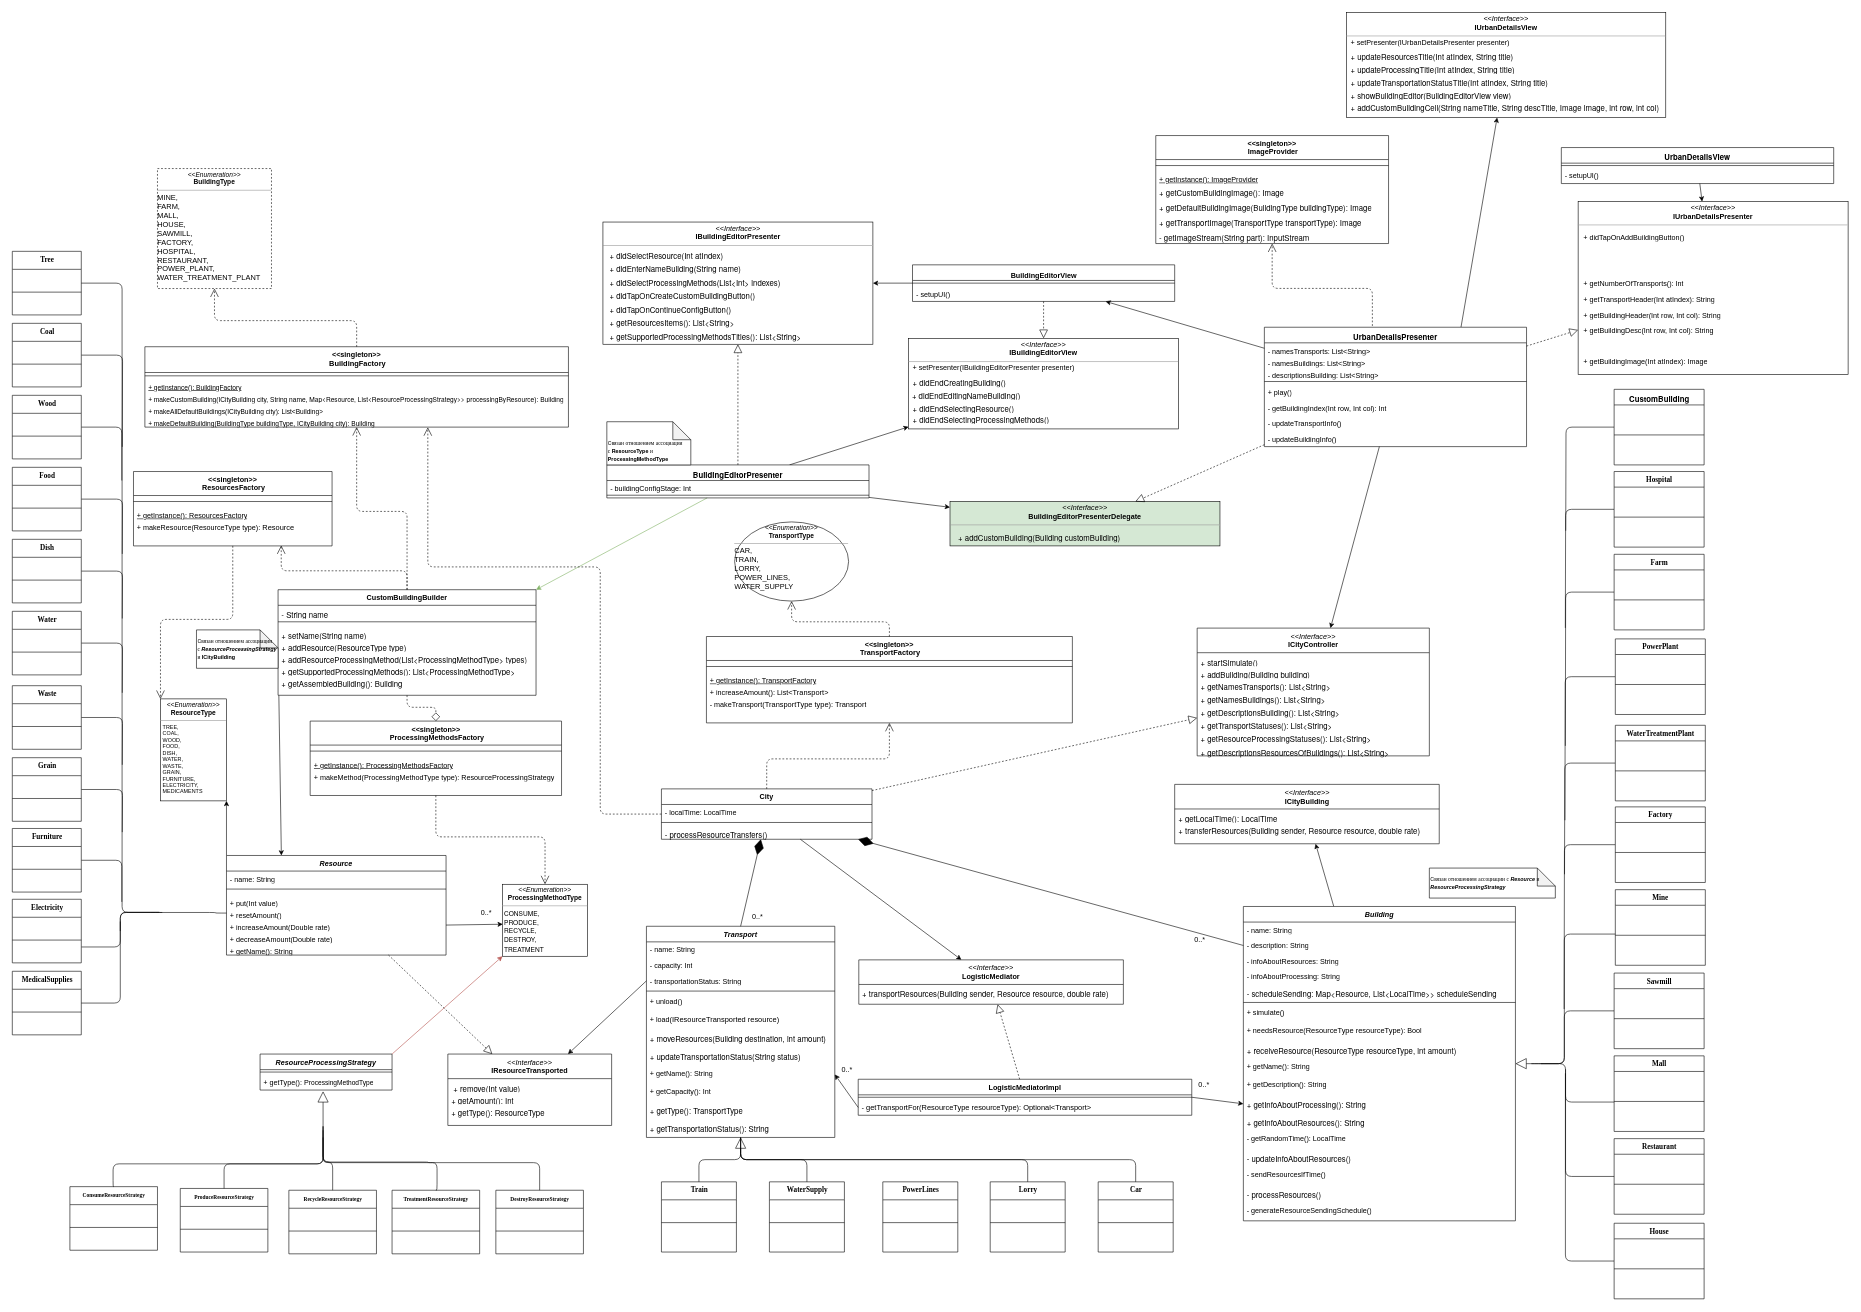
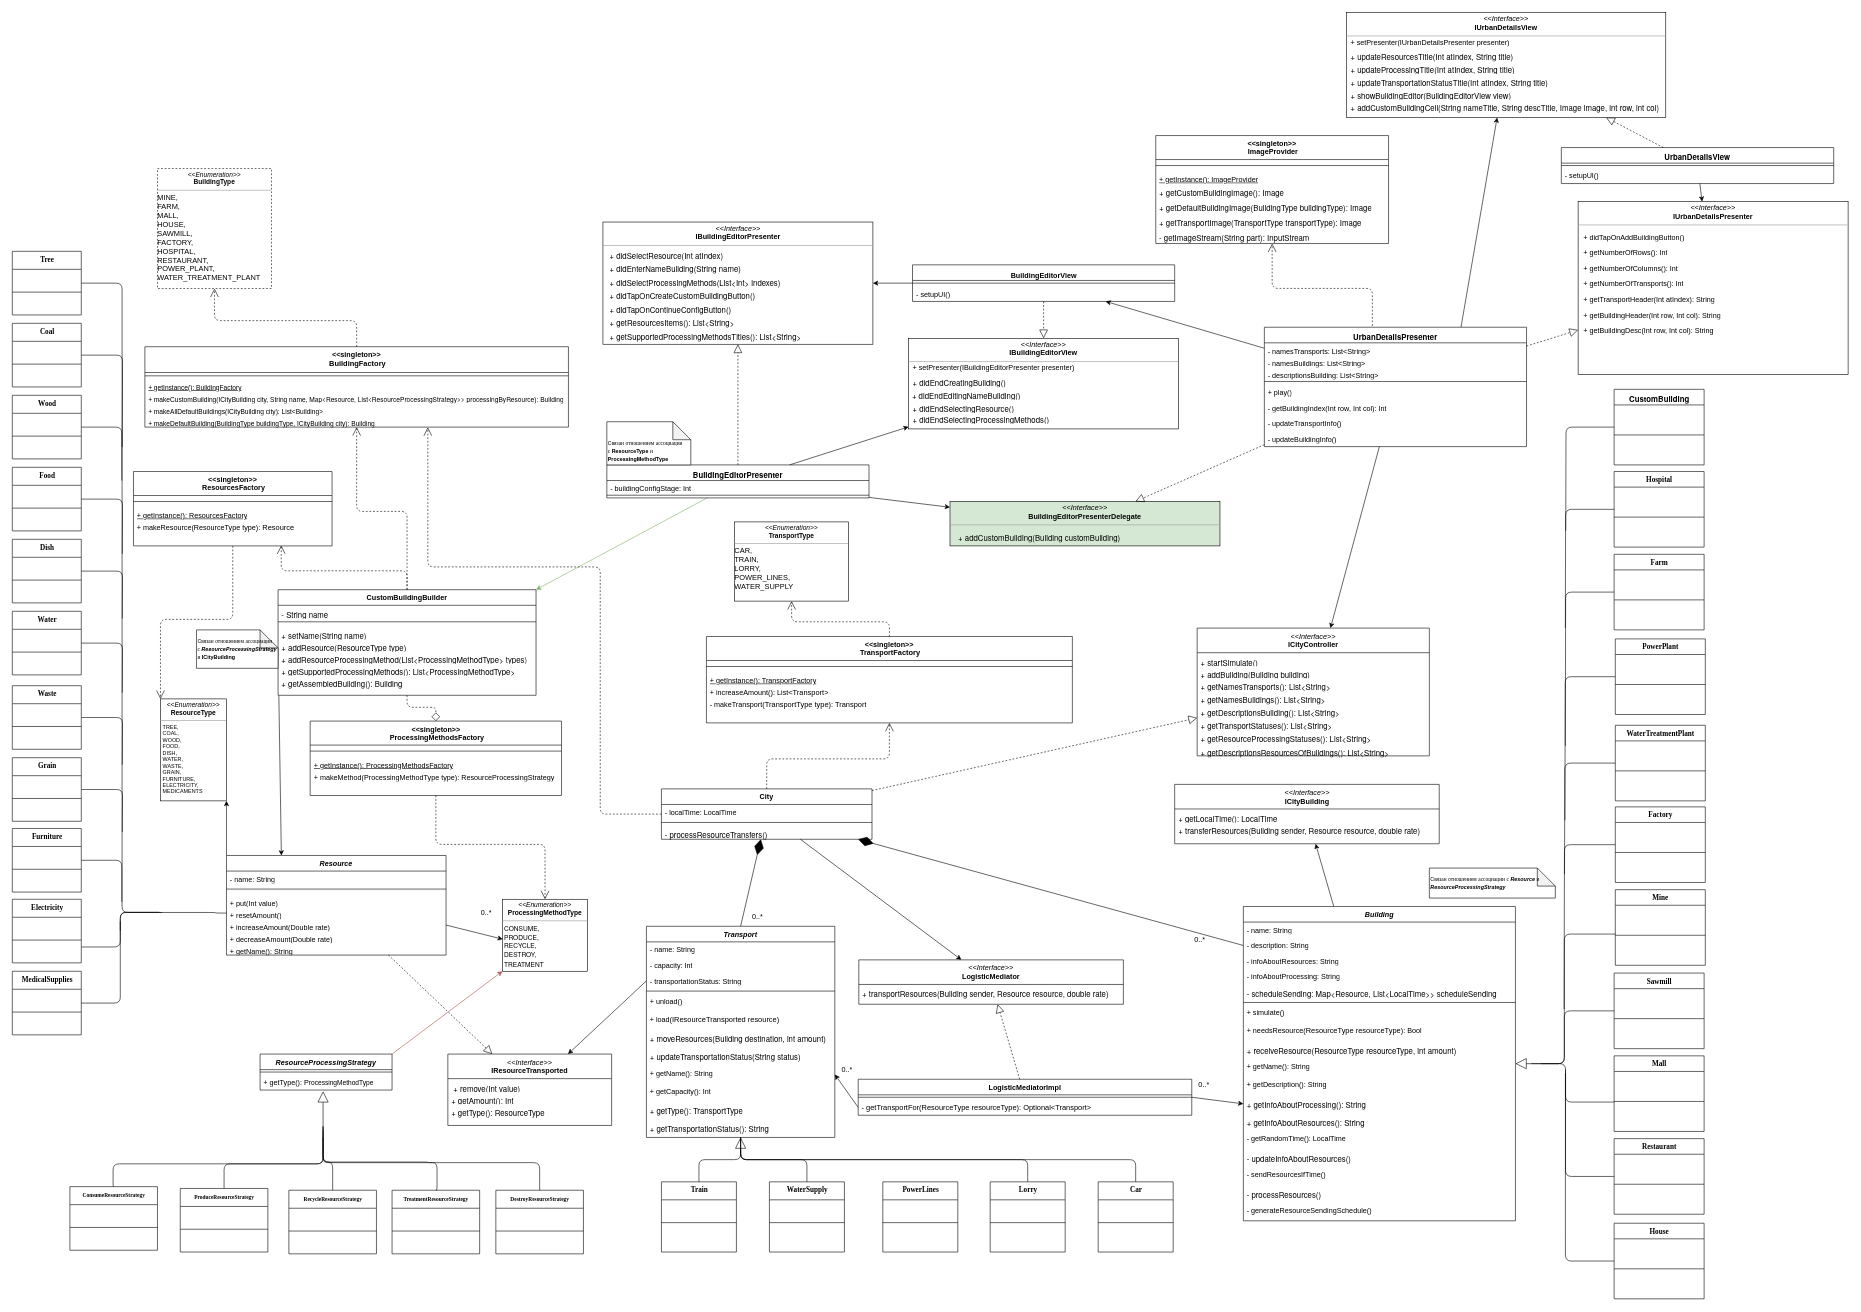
edge "UrbanDetailsView" -> "<<Interface>> IUrbanDetailsView": added
node "+ getNumberOfRows(): Int": added
node "+ getNumberOfColumns(): Int": added
node "+ getBuildingImage(Int atIndex): Image": removed
node "<<Enumeration>>TransportType CAR, TRAIN, LORRY, POWER_LINES, WATER_SUPPLY": shape ellipse -> rectangle
node "<<Enumeration>>ProcessingMethodType CONSUME, PRODUCE, RECYCLE, DESTROY, TREATMENT": moved (545, 920) -> (545, 935)
